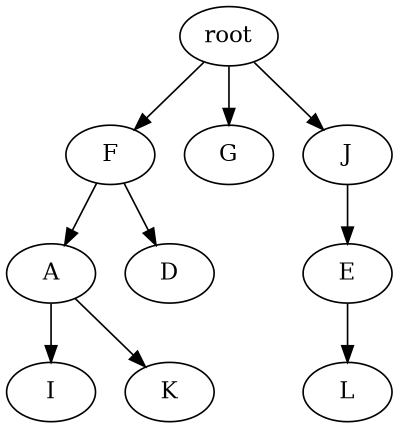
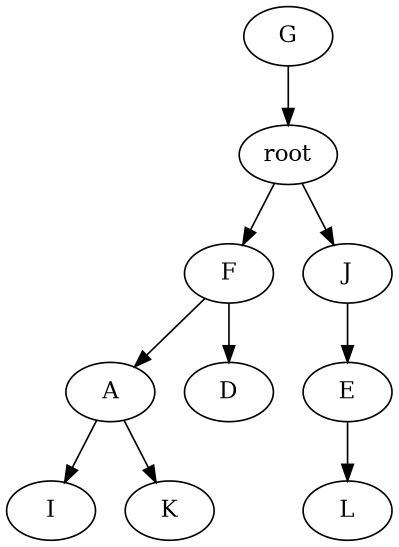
edge "root" -> "G": reversed
